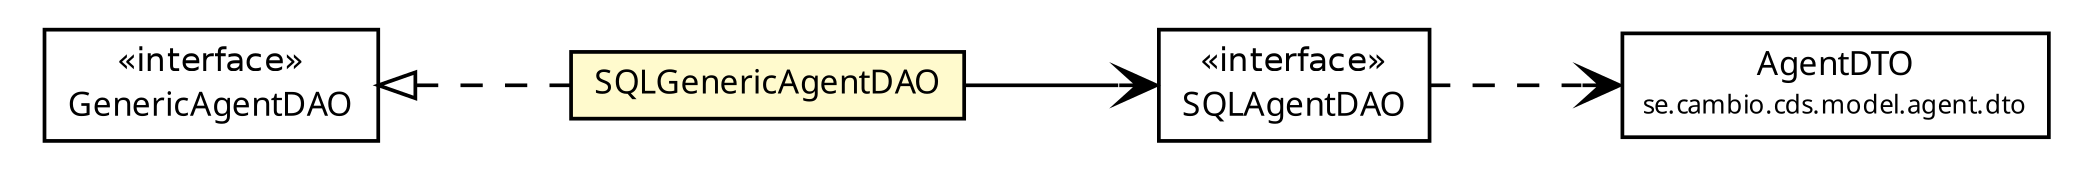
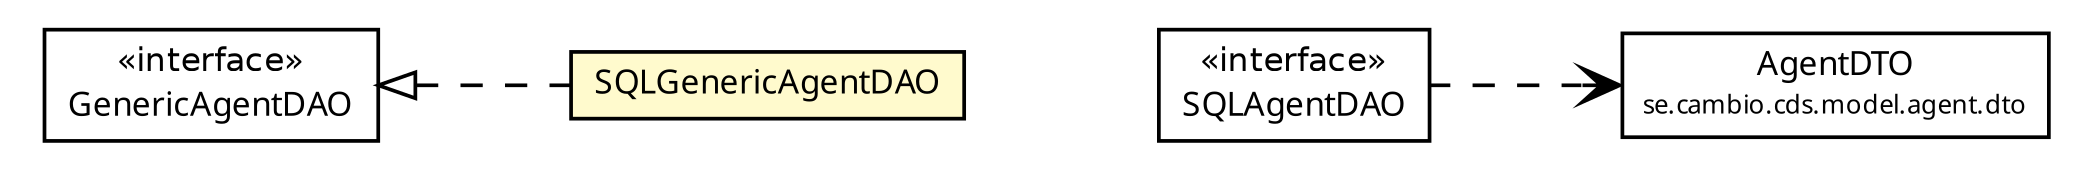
edge "SQLGenericAgentDAO" -> "SQLAgentDAO": removed
